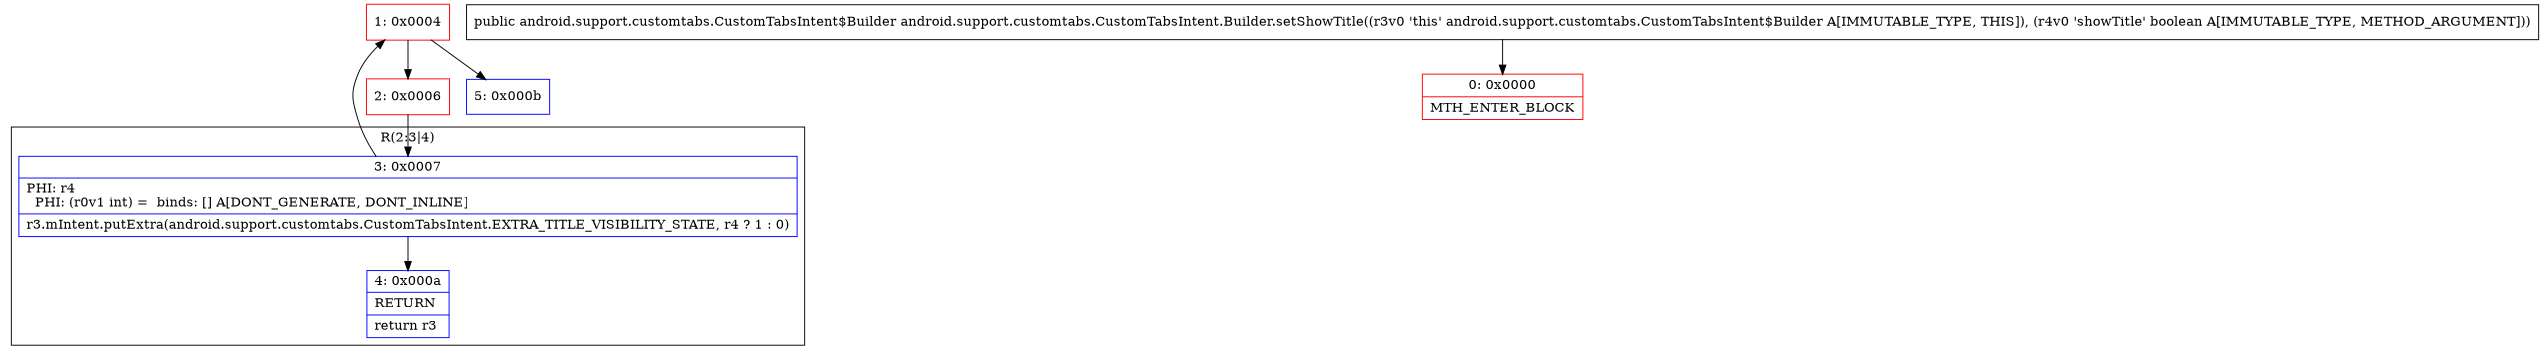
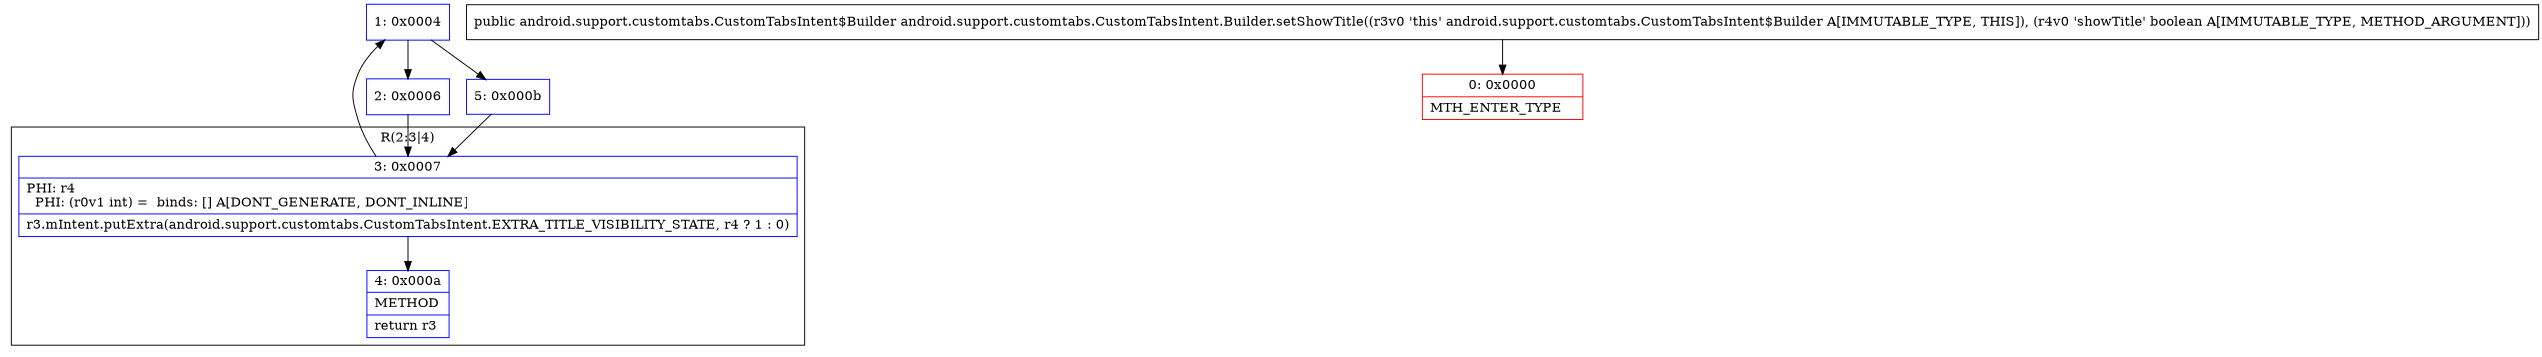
node "1: 0x0004": color red -> blue
node "2: 0x0006": color red -> blue
node "0: 0x0000": text "MTH_ENTER_BLOCK" -> "MTH_ENTER_TYPE"
edge "5: 0x000b" -> "3: 0x0007": added
node "4: 0x000a": text "RETURN" -> "METHOD"
